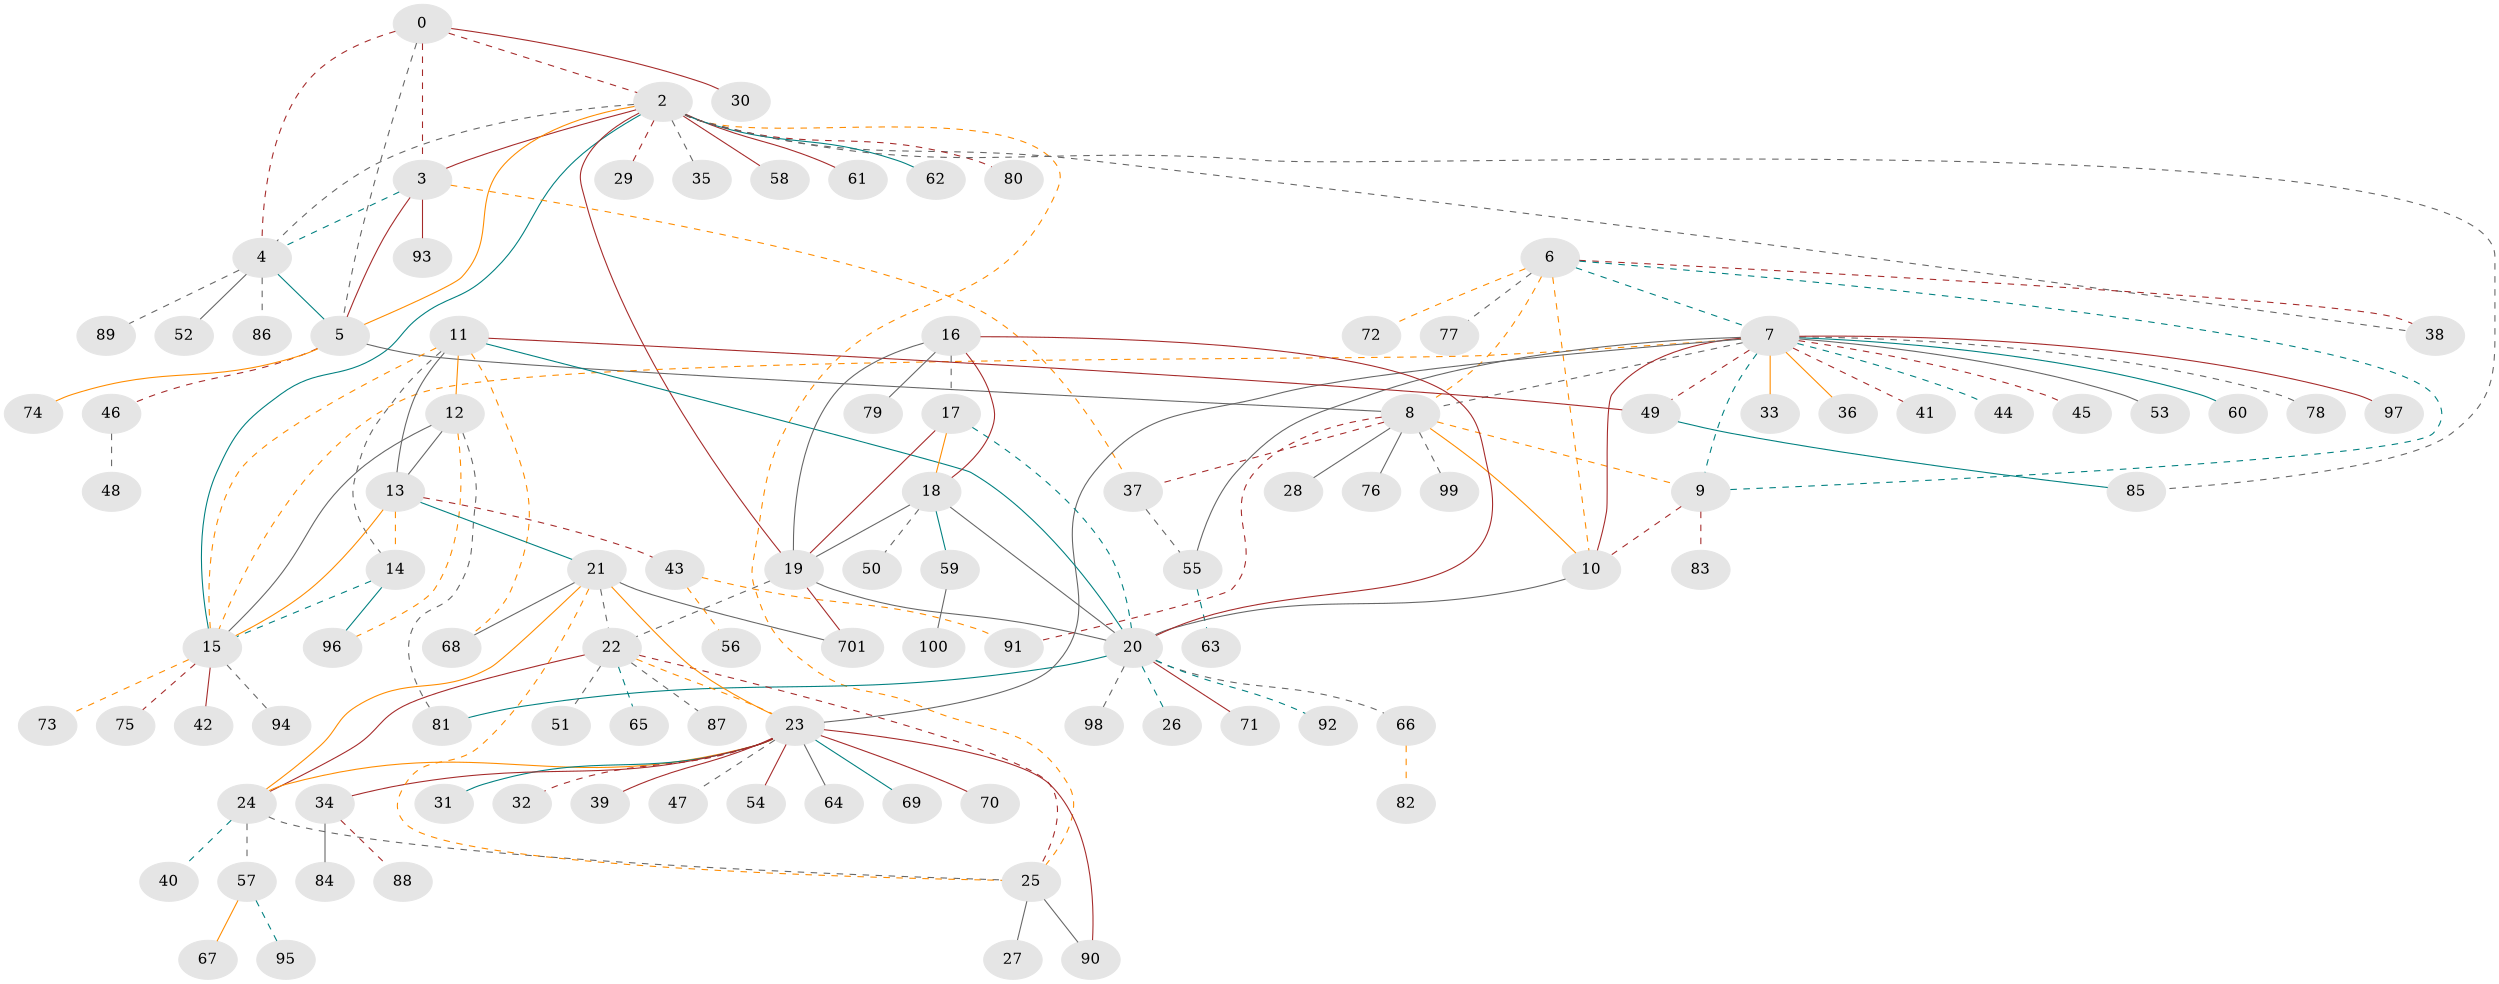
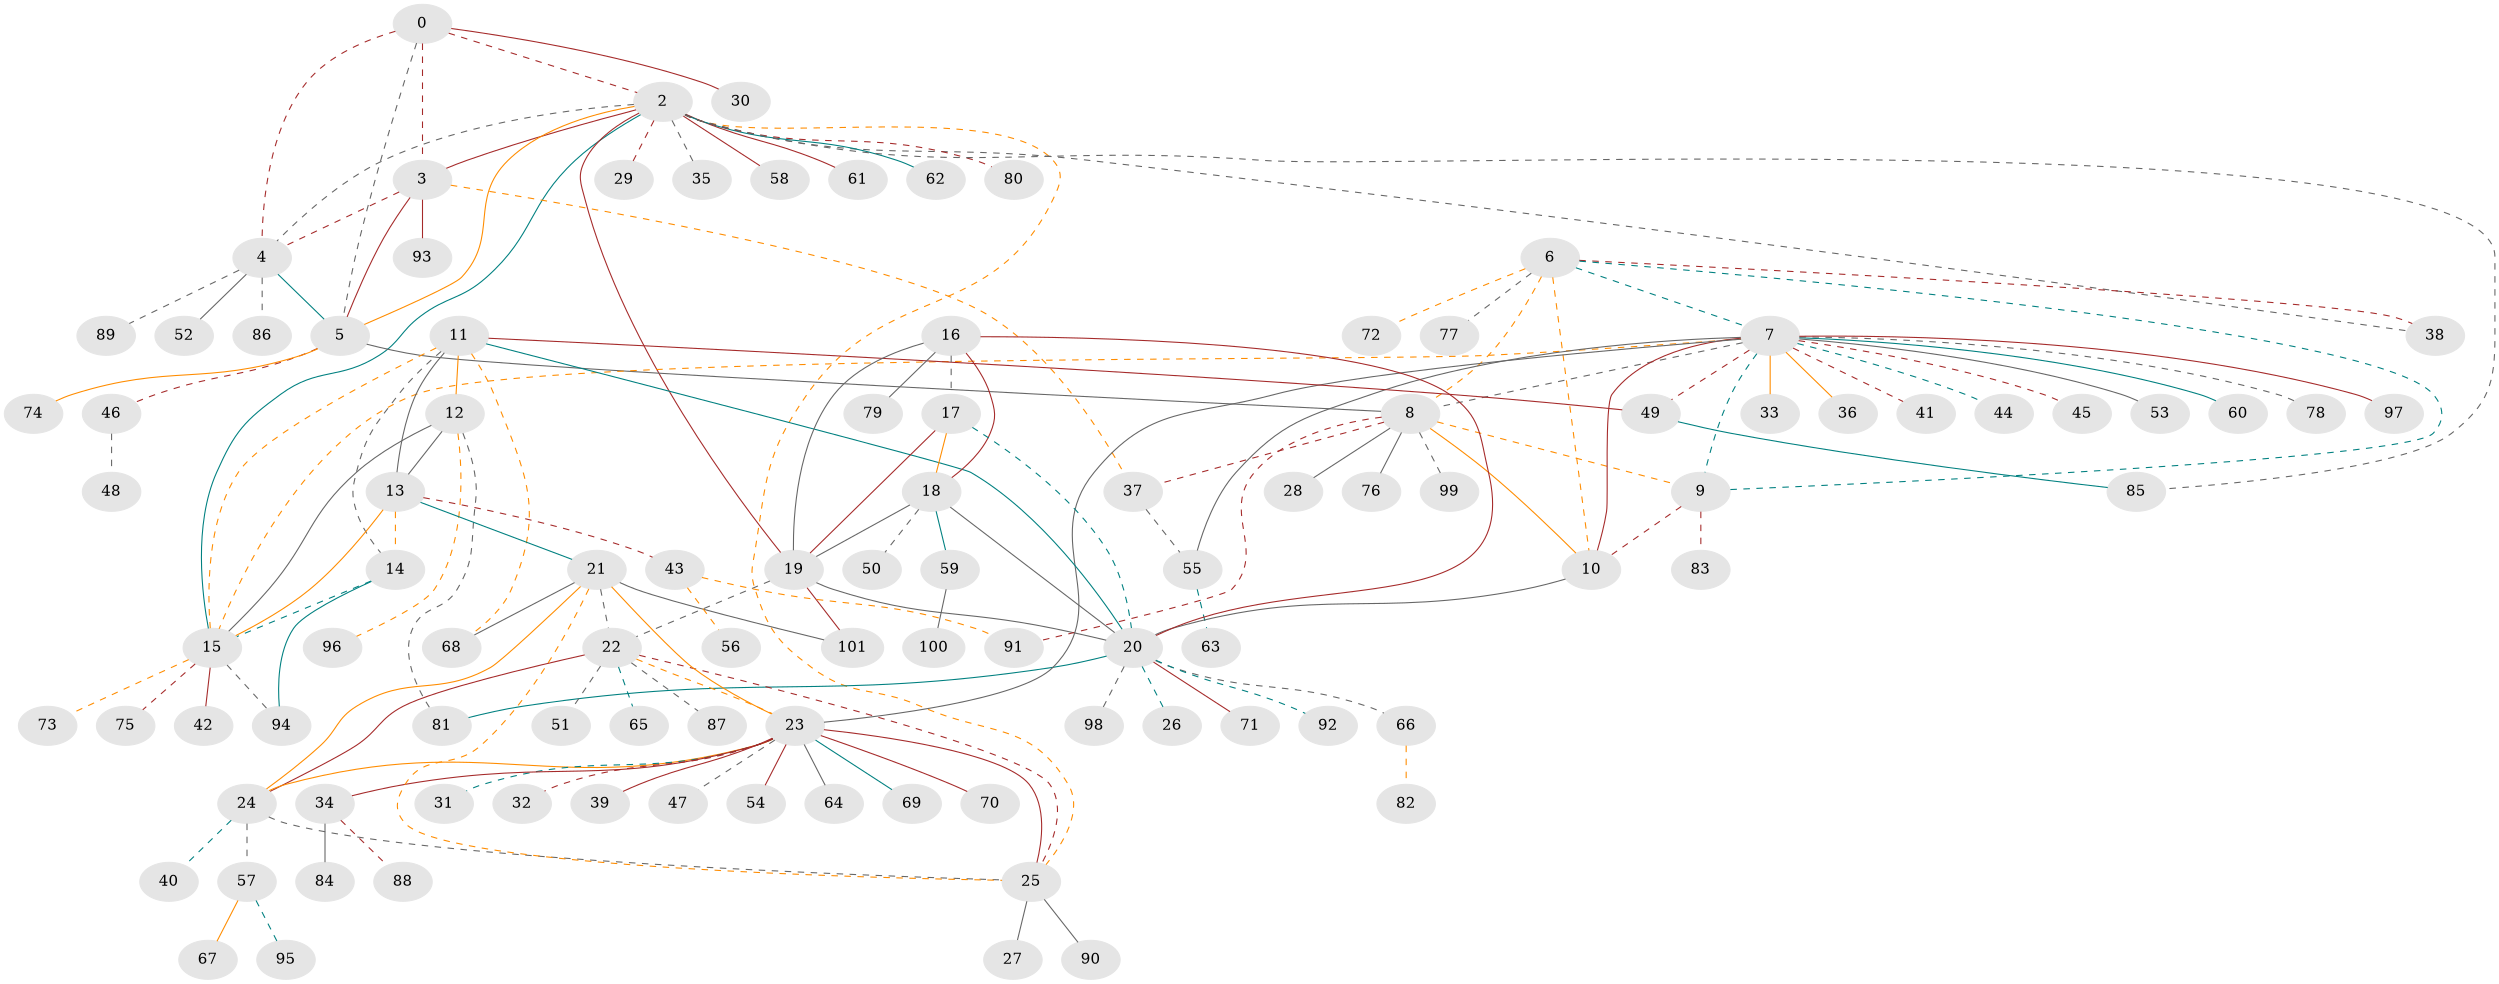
edge "3" -- "4": color teal -> brown
edge "14" -- "96": now "14" -- "94"
node "701": label "701" -> "101"
edge "23" -- "90": now "23" -- "25"
edge "23" -- "31": style solid -> dashed
